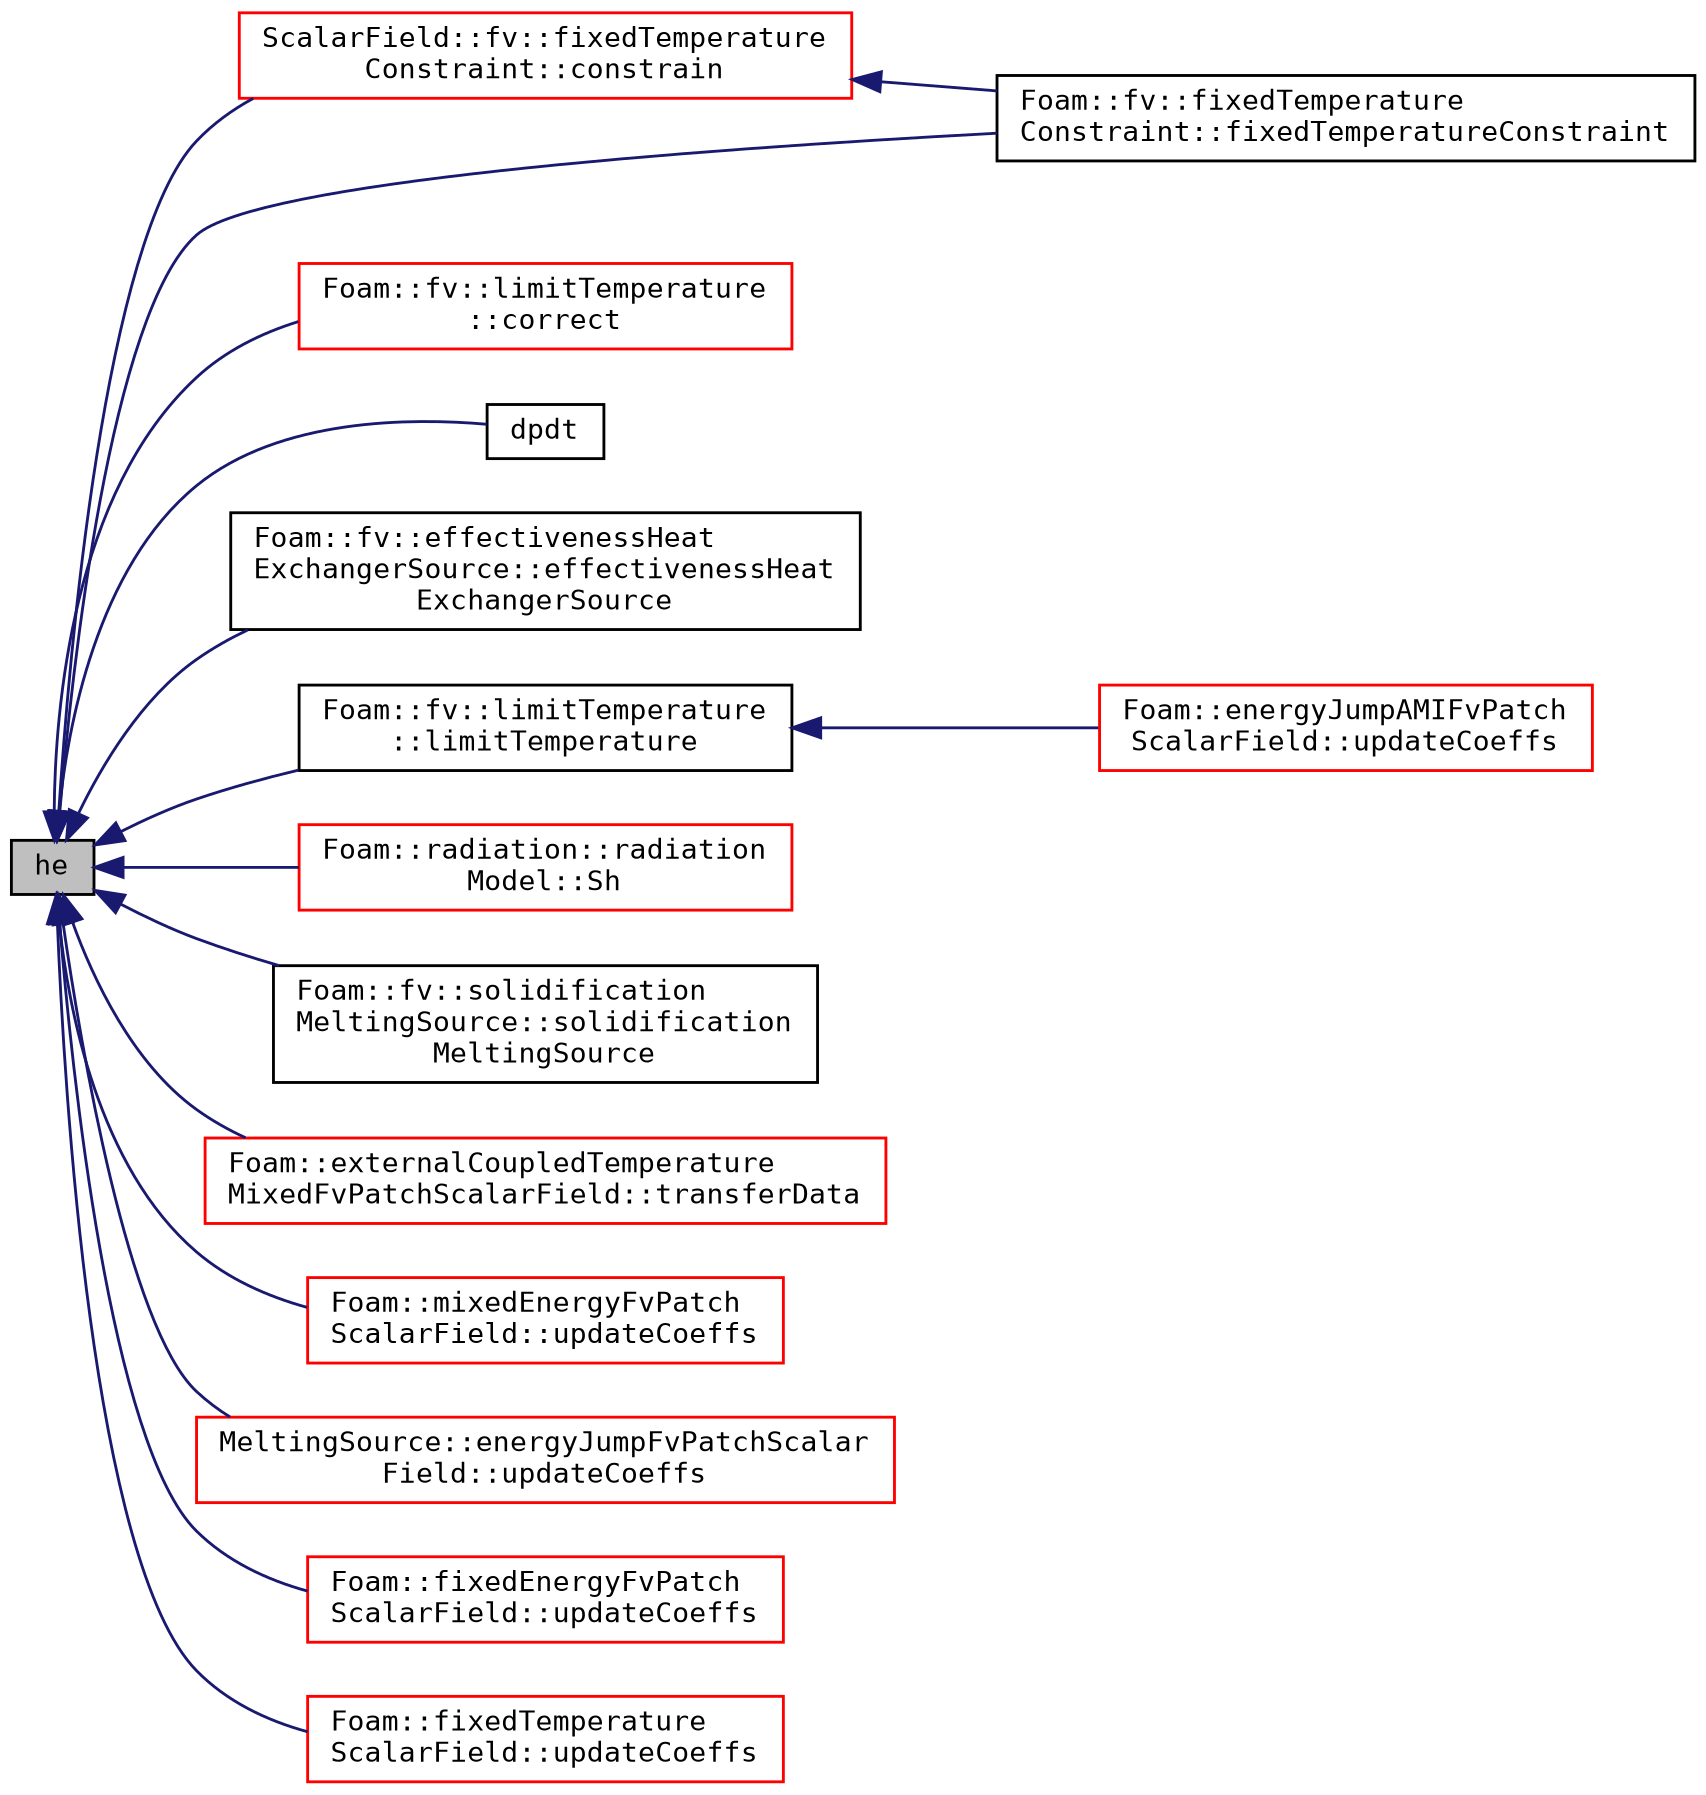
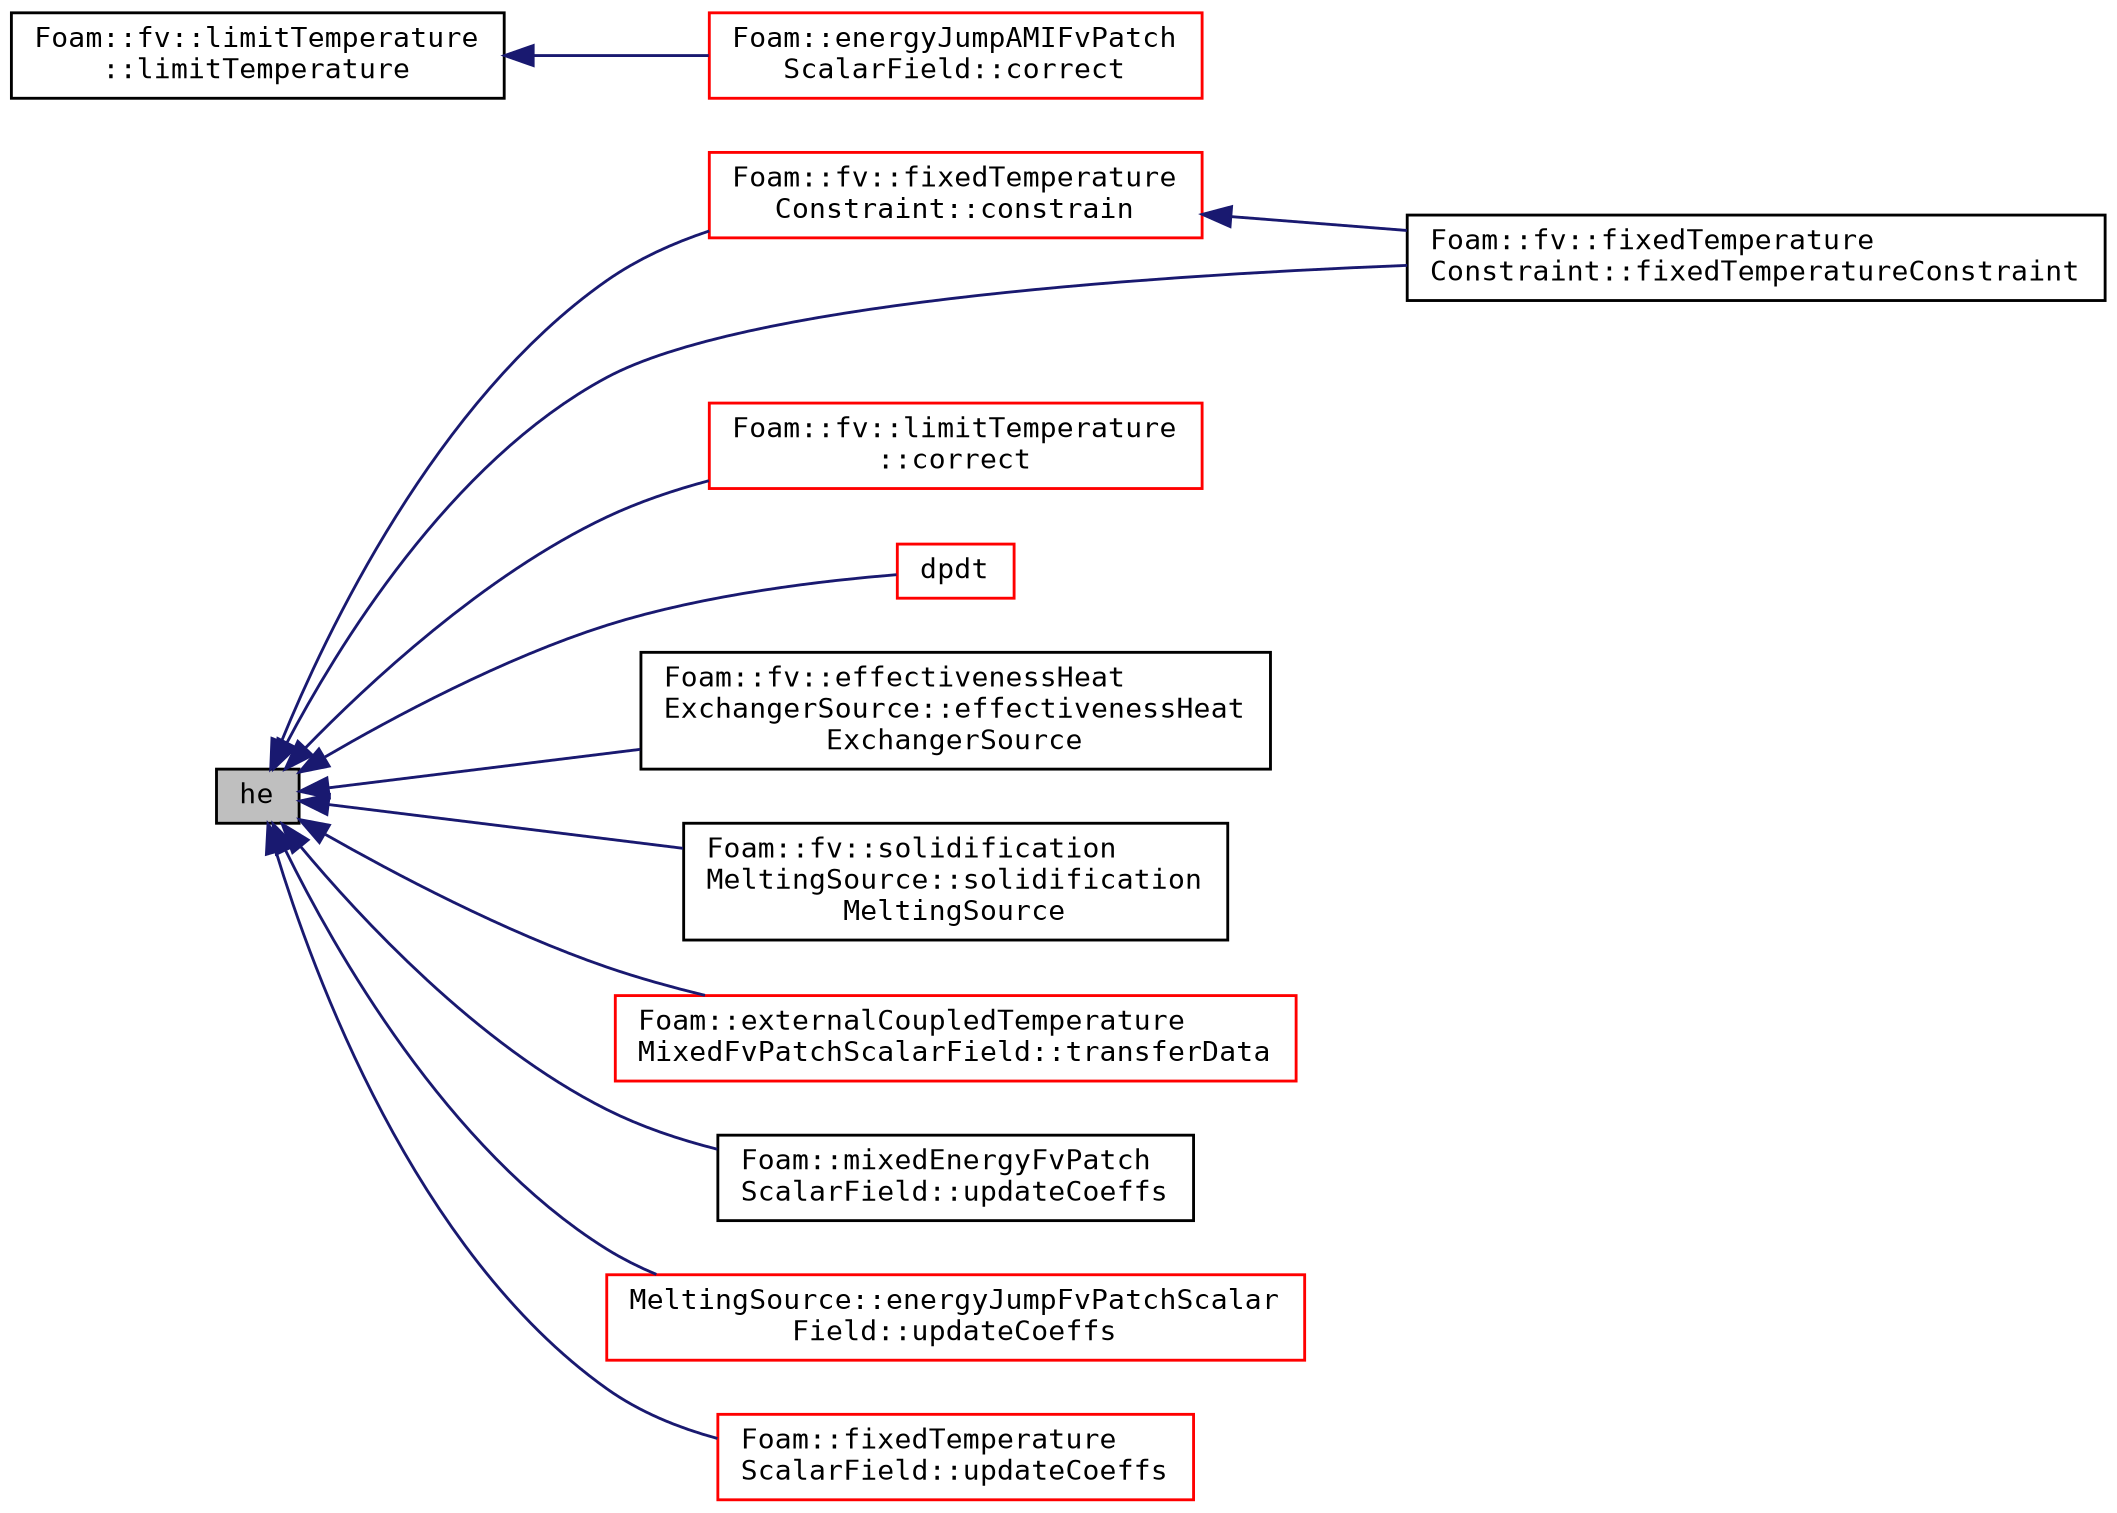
node "ScalarField::fv::fixedTemperature Constraint::constrain": label "ScalarField::fv::fixedTemperature Constraint::constrain" -> "Foam::fv::fixedTemperature Constraint::constrain"
node "dpdt": color black -> red
node "Foam::energyJumpAMIFvPatch ScalarField::updateCoeffs": label "Foam::energyJumpAMIFvPatch ScalarField::updateCoeffs" -> "Foam::energyJumpAMIFvPatch ScalarField::correct"
edge "Foam::fv::limitTemperature ::limitTemperature" -> "he": removed
node "Foam::radiation::radiation Model::Sh": removed
node "Foam::mixedEnergyFvPatch ScalarField::updateCoeffs": color red -> black
node "Foam::fixedEnergyFvPatch ScalarField::updateCoeffs": removed
